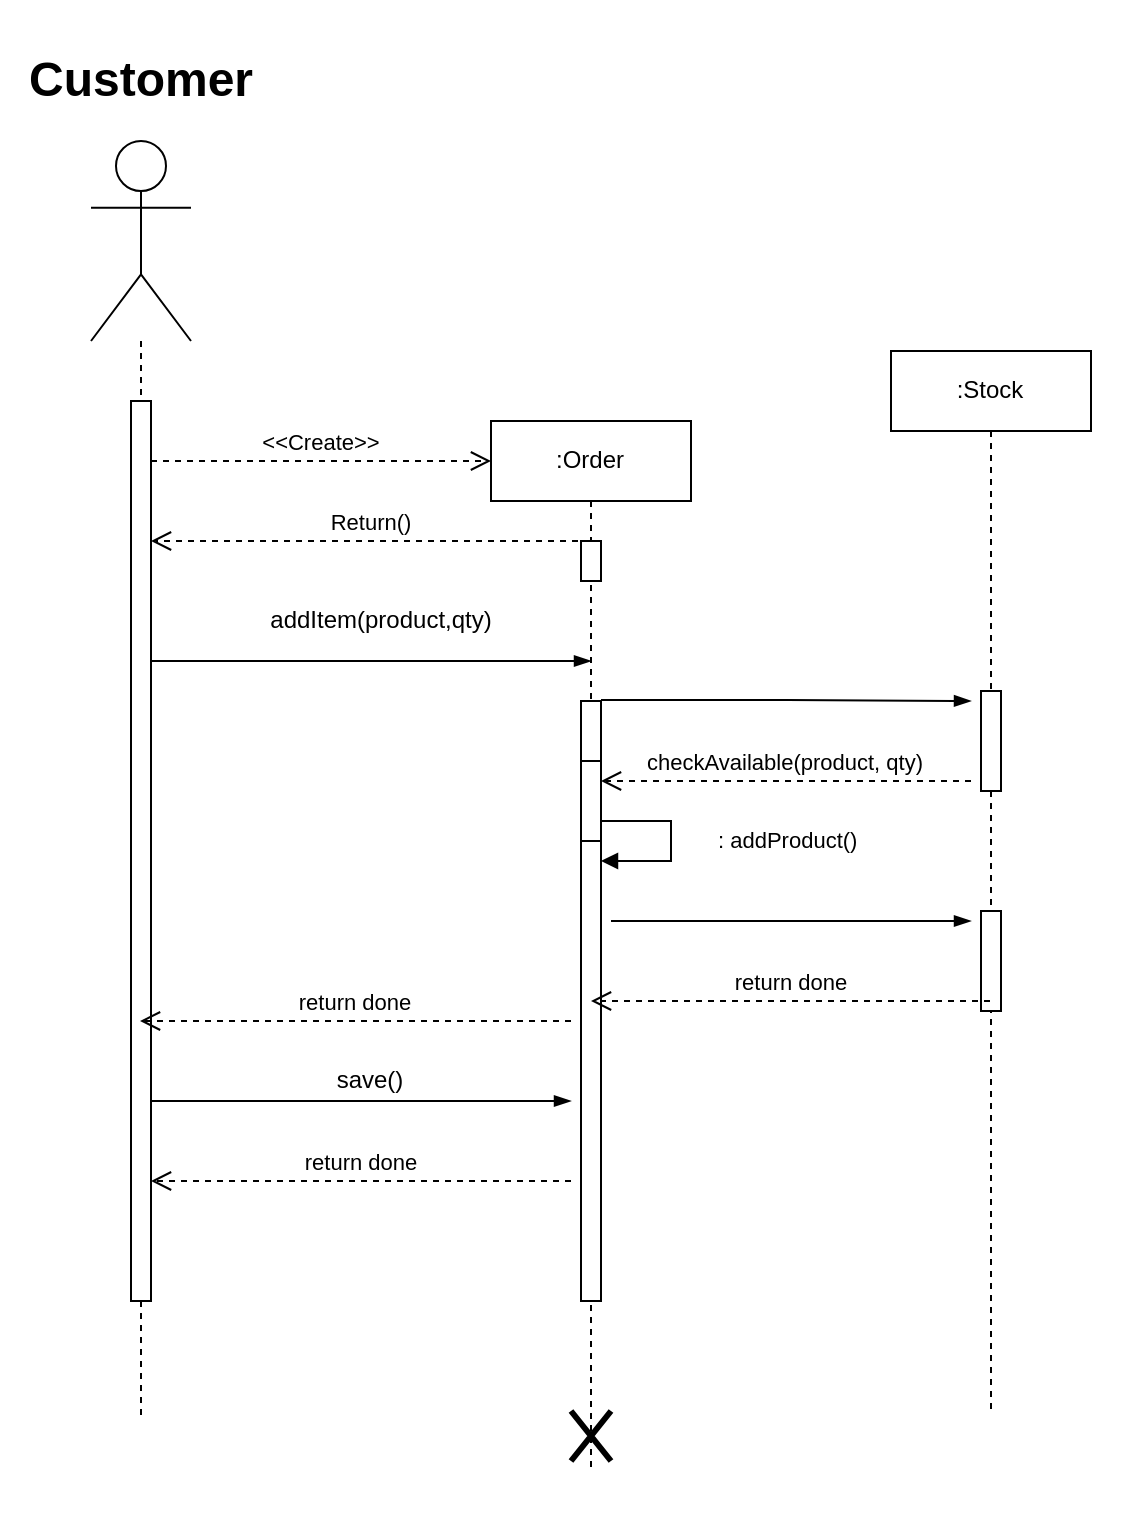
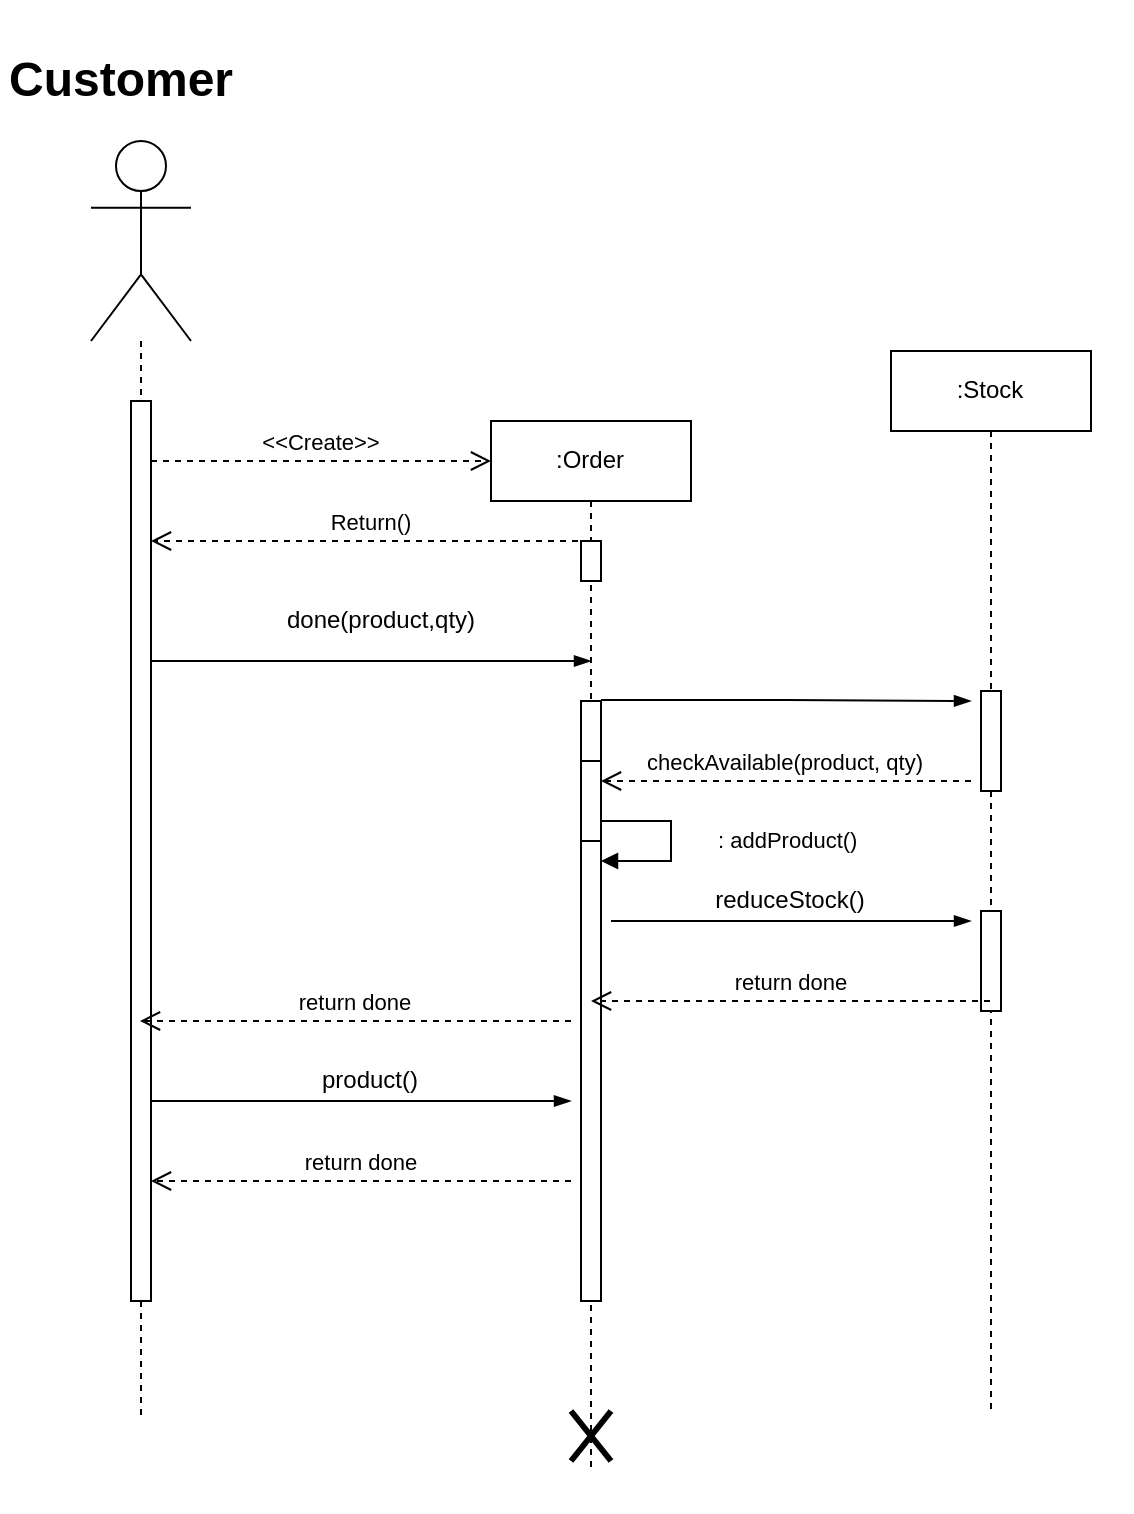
node "Customer": moved (141, 81) -> (121, 81)
node "addItem(product,qty)": label "addItem(product,qty)" -> "done(product,qty)"
node "reduceStock()": added
node "save()": label "save()" -> "product()"
